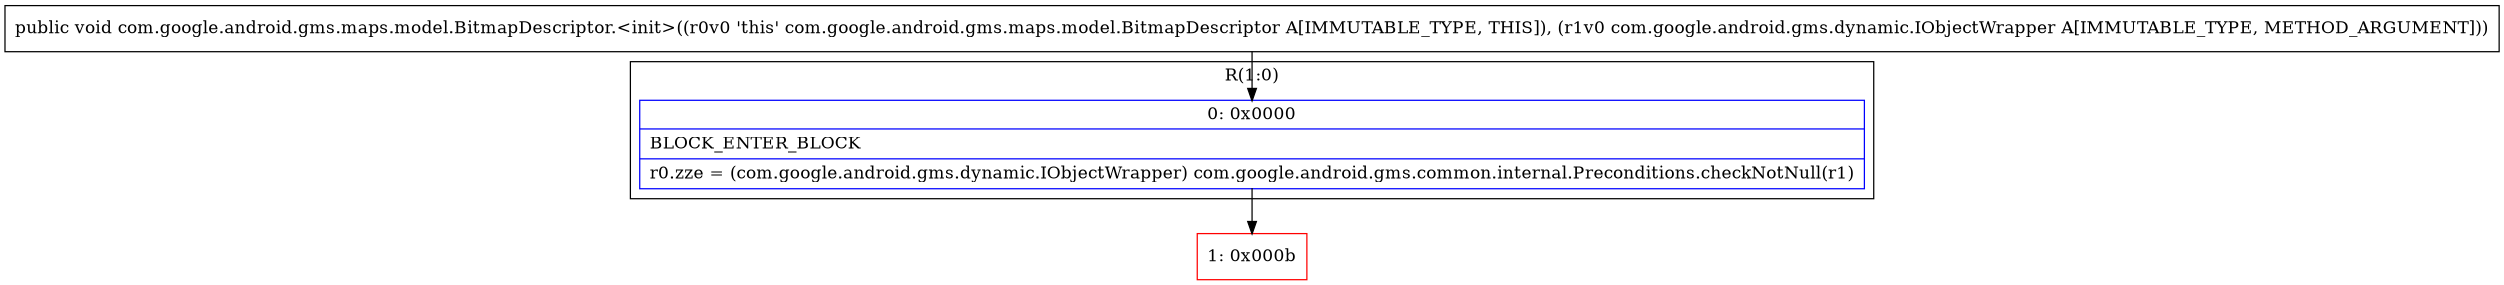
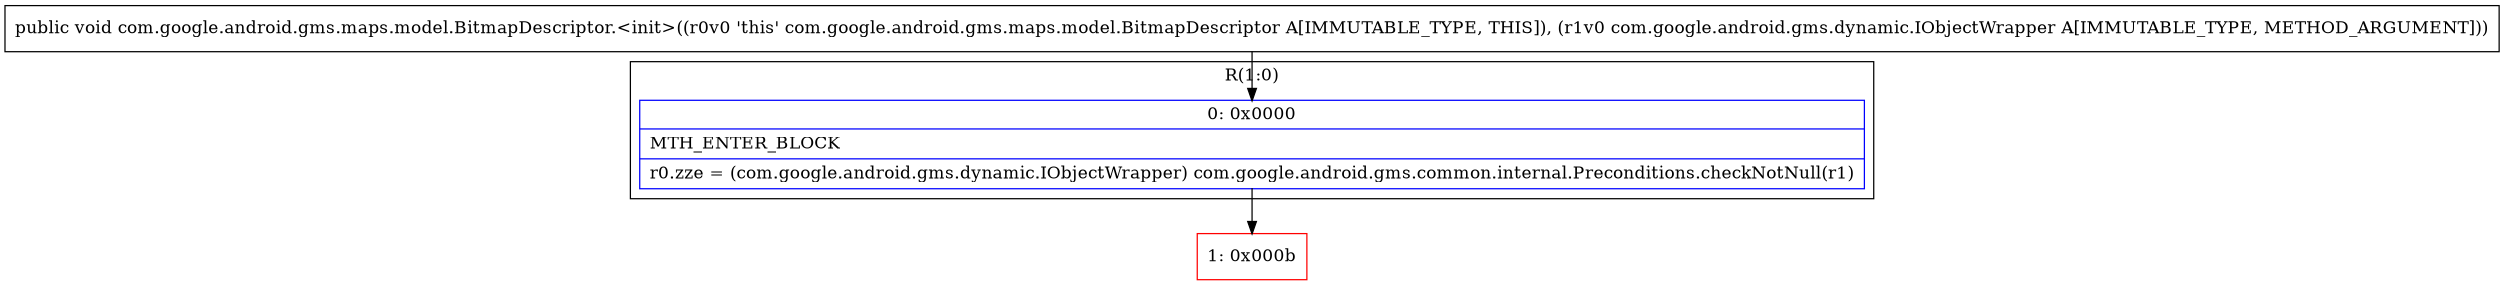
node "0: 0x0000": text "BLOCK_ENTER_BLOCK" -> "MTH_ENTER_BLOCK"
